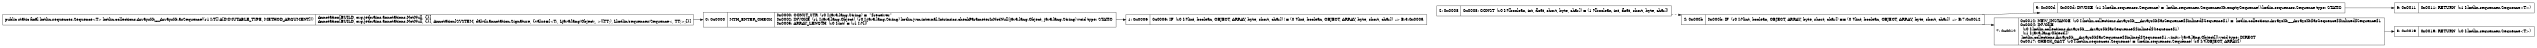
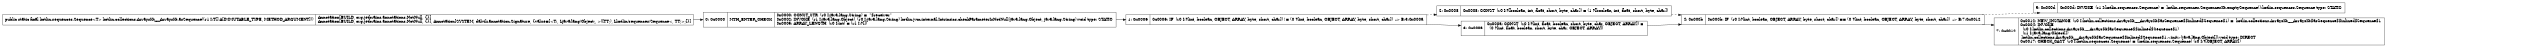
node "6: 0x0011": removed
edge "4: 0x000b" -> "5: 0x000d": style solid -> dashed
edge "1: 0x0006" -> "2: 0x0008": added
node "3: 0x000a": added
node "8: 0x0019": removed
